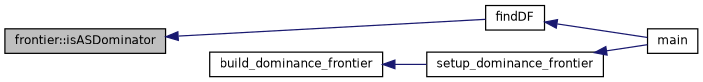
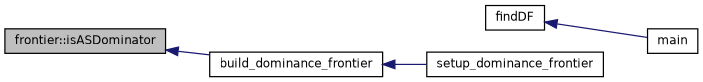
edge "findDF" -> "frontier::isASDominator": now "build_dominance_frontier" -> "frontier::isASDominator"
edge "main" -> "setup_dominance_frontier": removed
